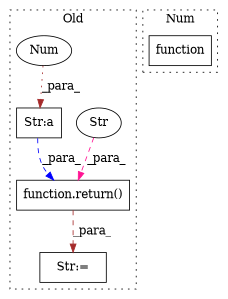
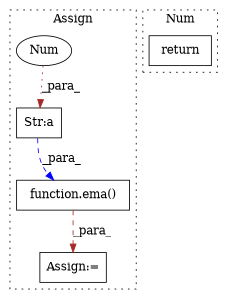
cluster "Old": label "Old" -> "Assign"
node "function": label "function" -> "return"
node "Str": removed
node "function.return()": label "function.return()" -> "function.ema()"
node "Str:=": label "Str:=" -> "Assign:="
